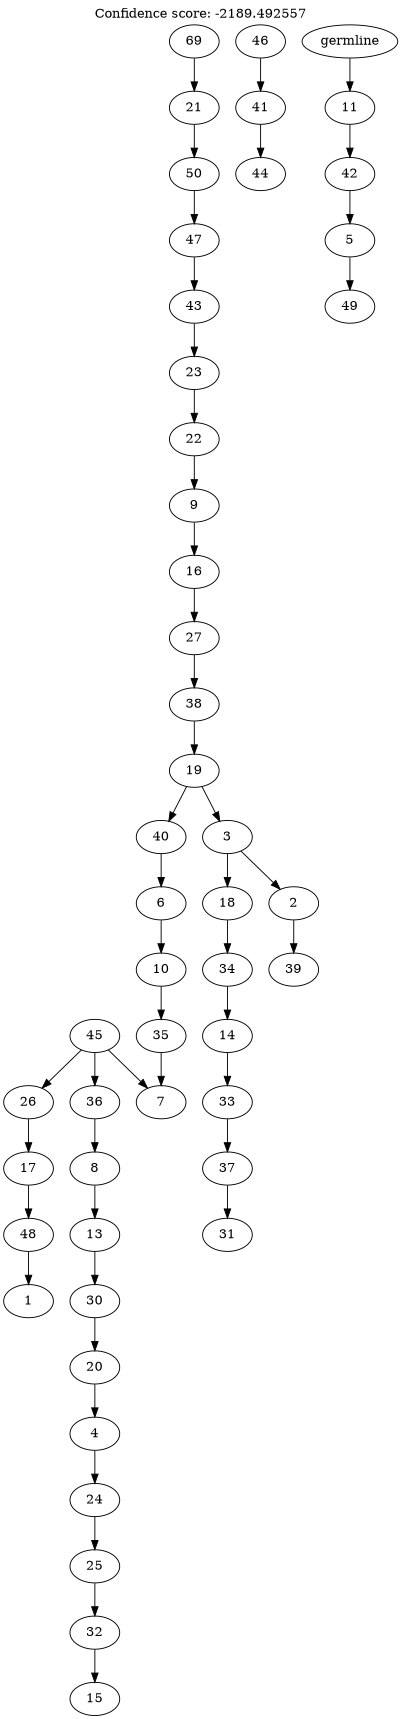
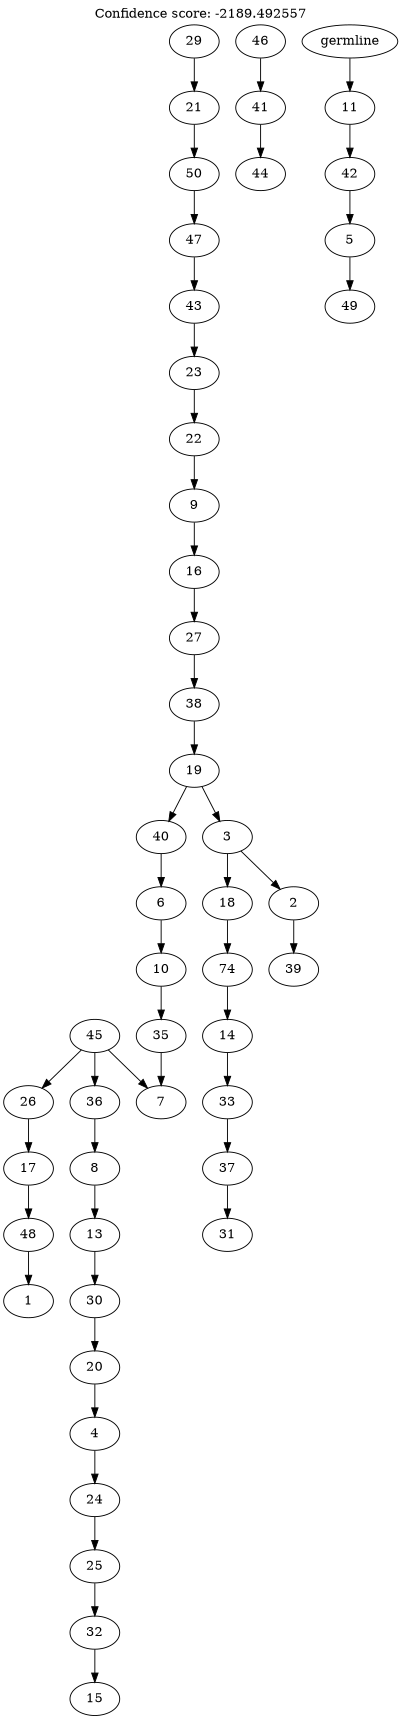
node "69": label "69" -> "29"
node "34": label "34" -> "74"
